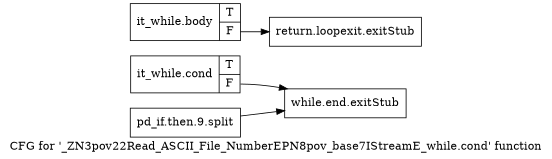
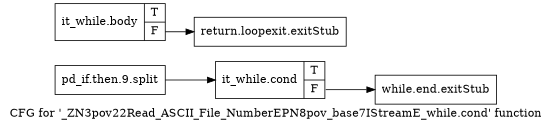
edge "pd_if.then.9.split" -> "while.end.exitStub": now "pd_if.then.9.split" -> "it_while.cond"
